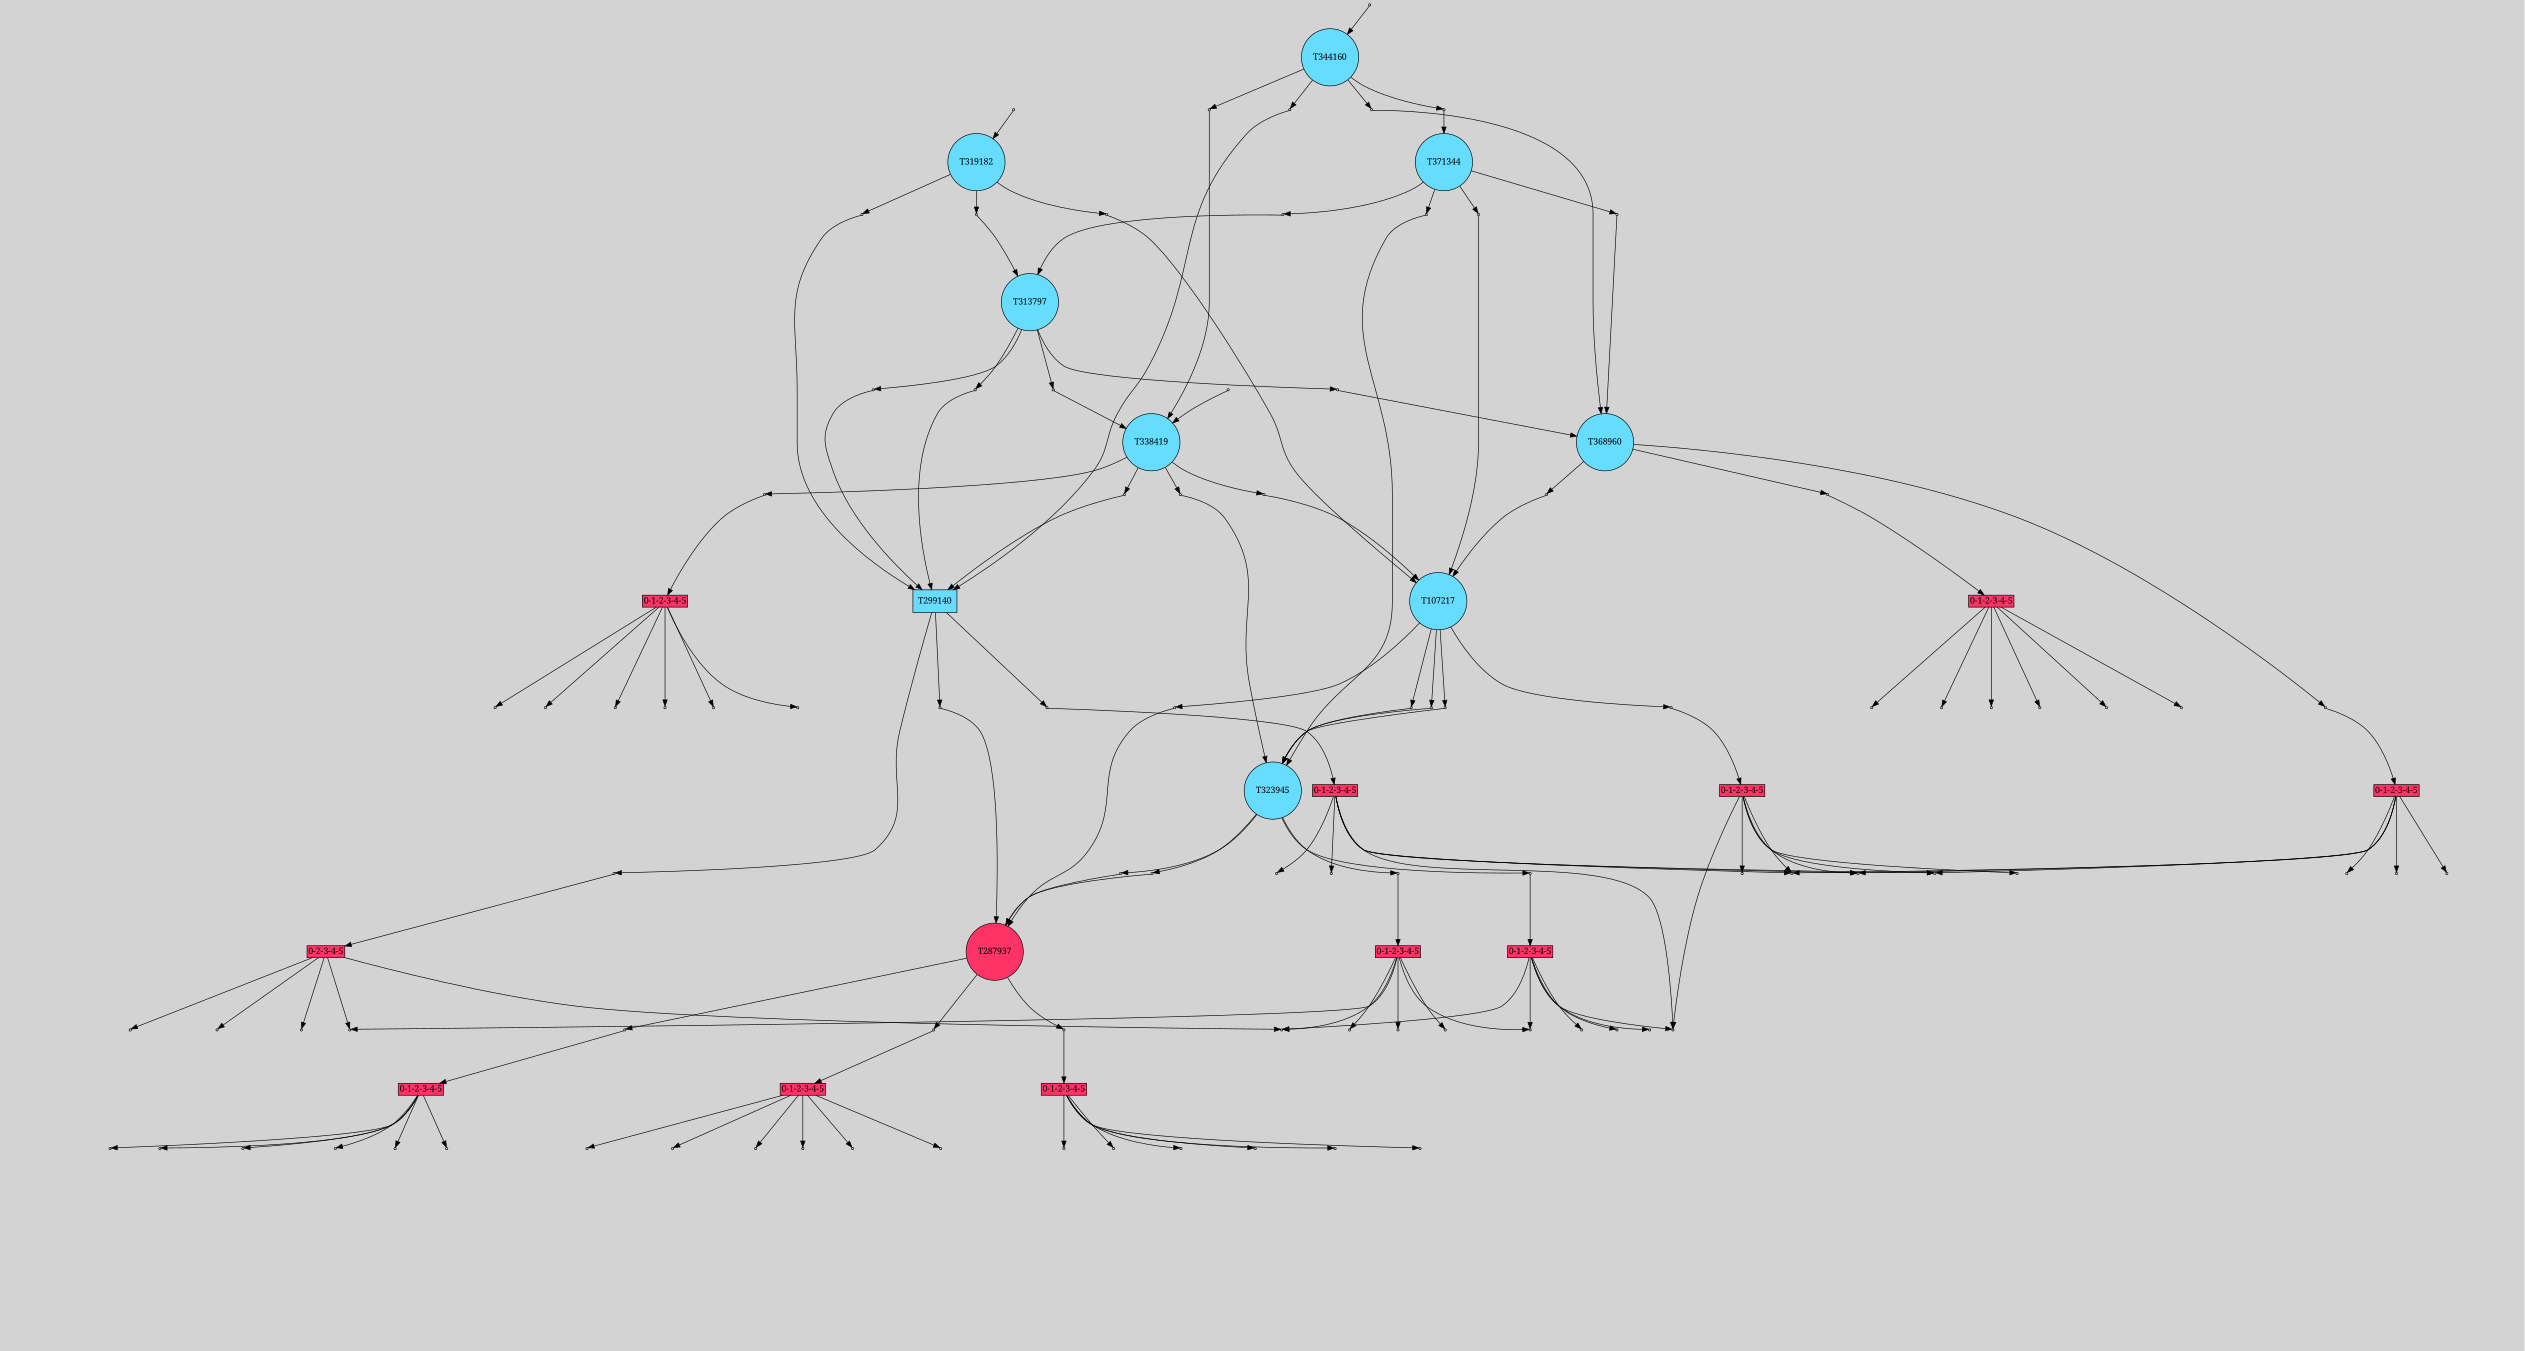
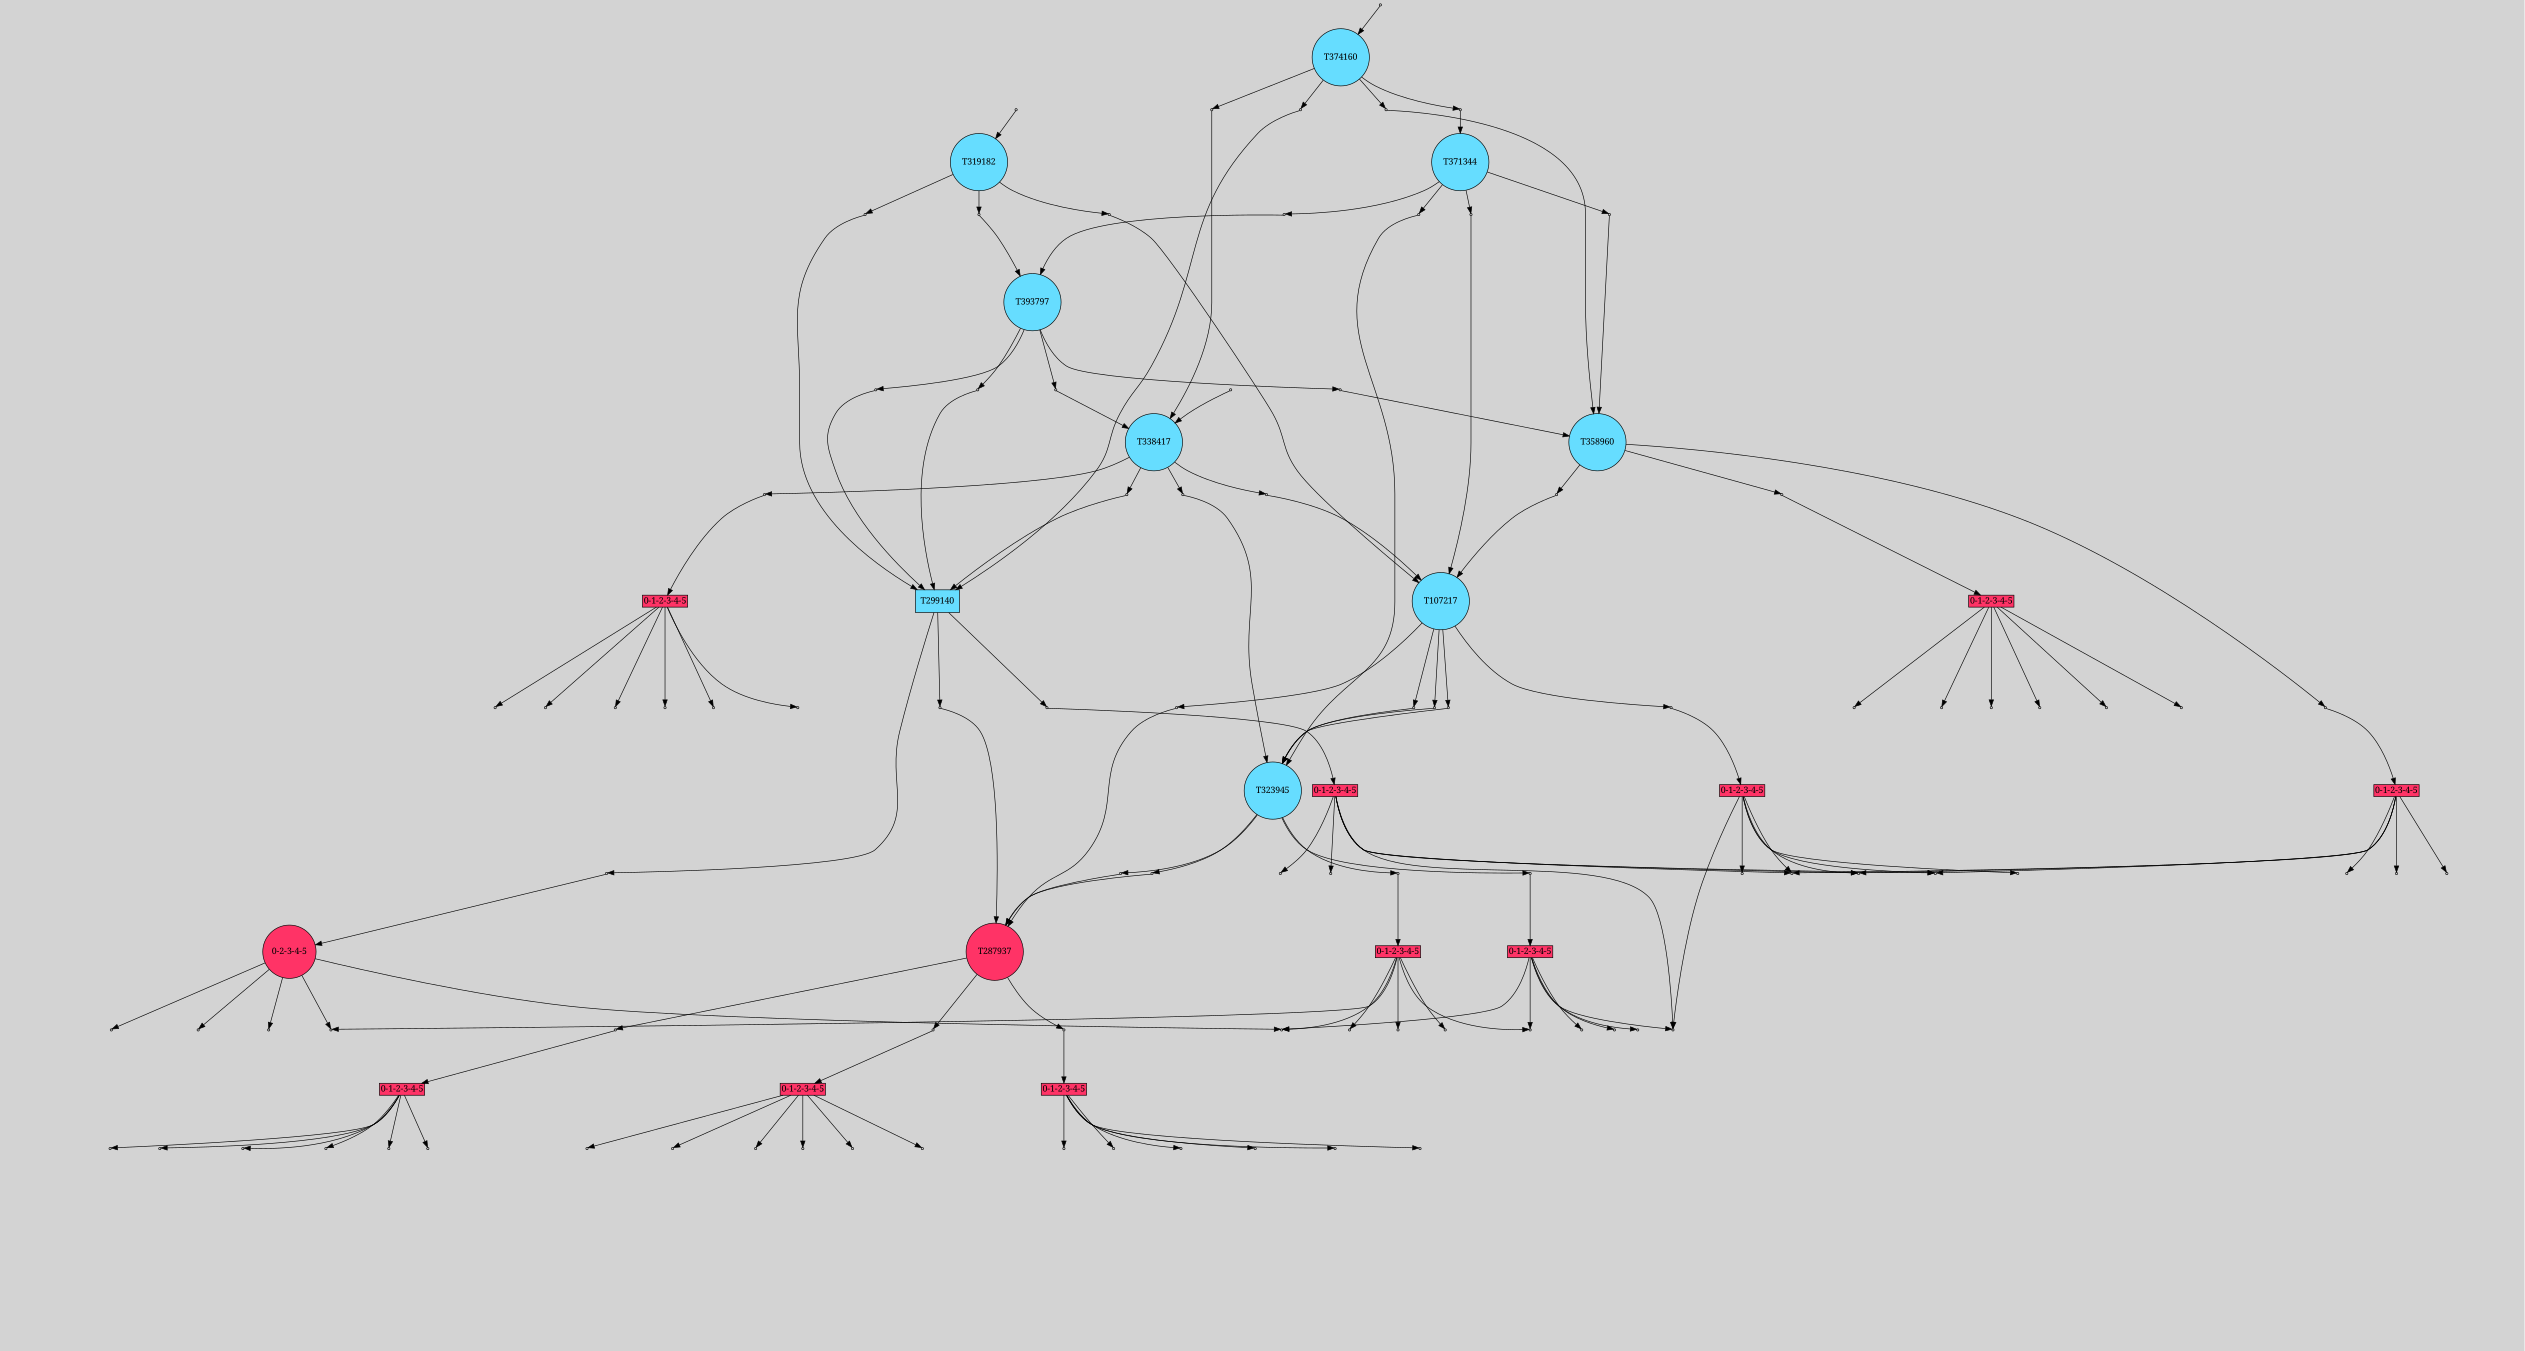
node "T344160": label "T344160" -> "T374160"
node "T313797": label "T313797" -> "T393797"
node "T338419": label "T338419" -> "T338417"
node "T368960": label "T368960" -> "T358960"
node "0-2-3-4-5": shape box -> circle
